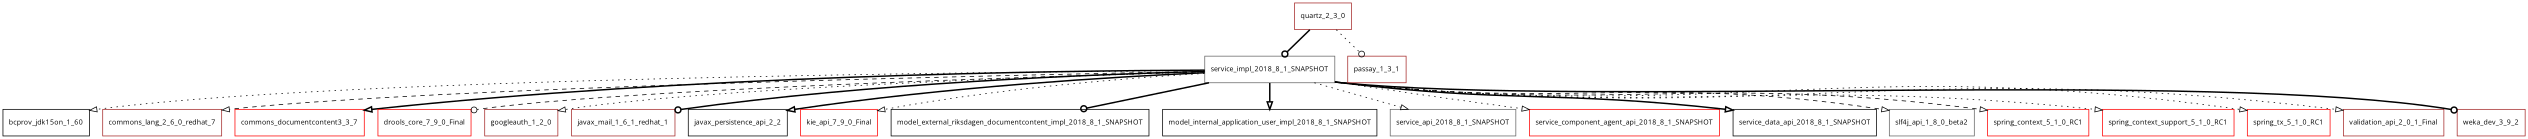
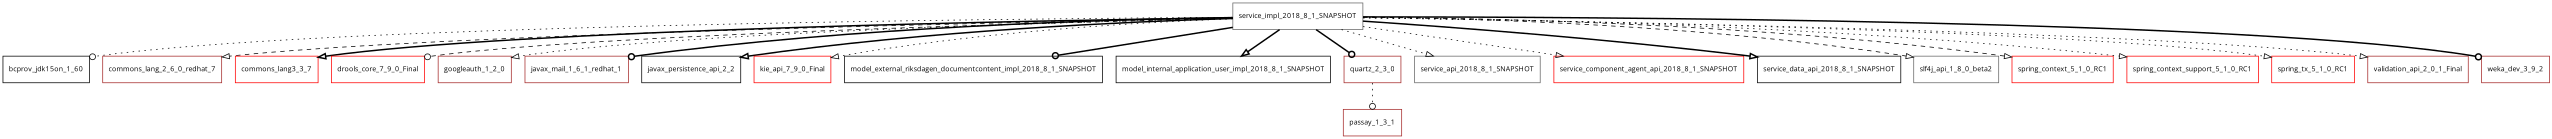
edge "quartz_2_3_0" -> "service_impl_2018_8_1_SNAPSHOT": reversed
edge "service_impl_2018_8_1_SNAPSHOT" -> "bcprov_jdk15on_1_60": arrowhead onormal -> odot
node "commons_documentcontent3_3_7": label "commons_documentcontent3_3_7" -> "commons_lang3_3_7"
